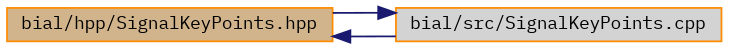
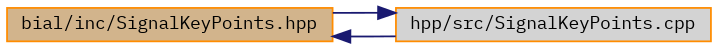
node "bial/hpp/SignalKeyPoints.hpp": label "bial/hpp/SignalKeyPoints.hpp" -> "bial/inc/SignalKeyPoints.hpp"
node "bial/src/SignalKeyPoints.cpp": label "bial/src/SignalKeyPoints.cpp" -> "hpp/src/SignalKeyPoints.cpp"
